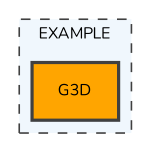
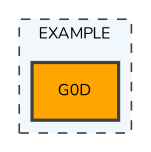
node "G3D": label "G3D" -> "G0D"
